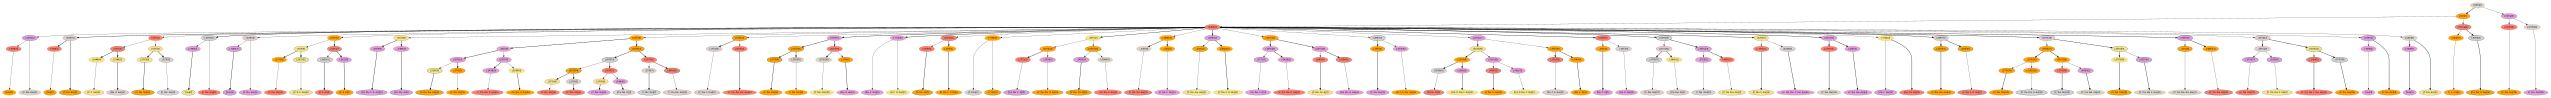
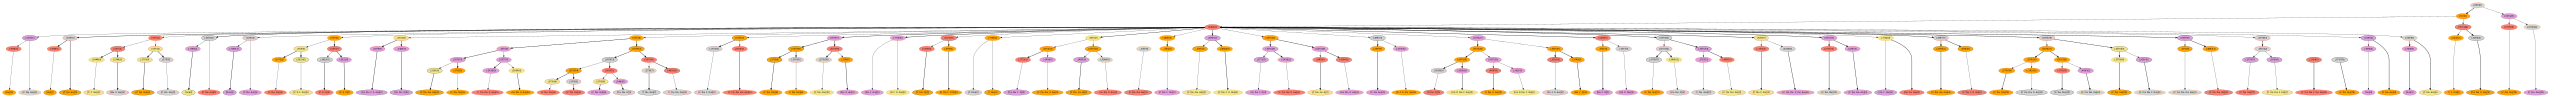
edge "L2606(0)" -> "L3261(1)": removed
node "L5511(28)": fillcolor khaki -> orange
node "L5511(43)": removed
node "[C  Dis  Gis](11)": fillcolor lightgrey -> orange
